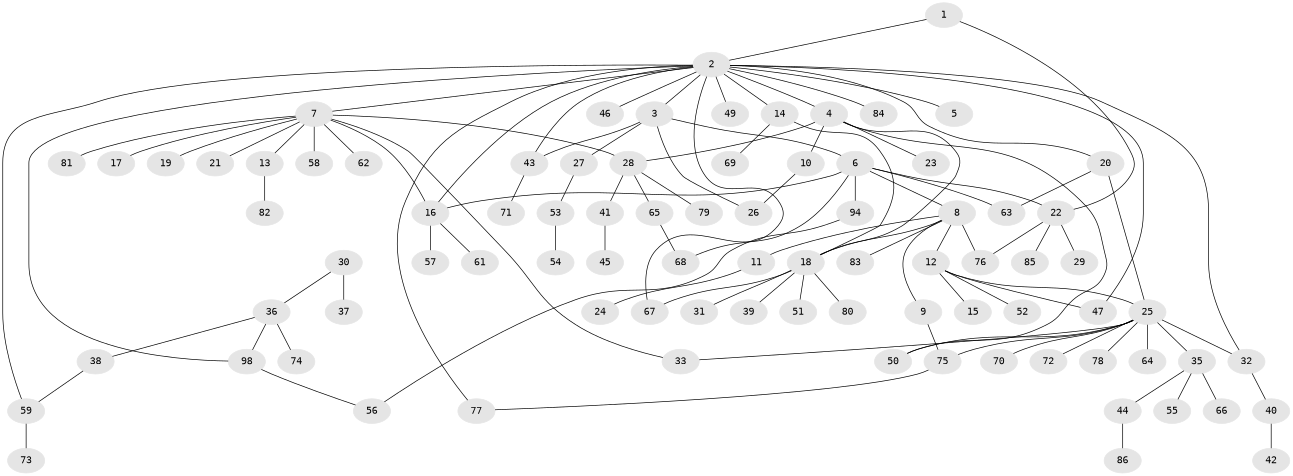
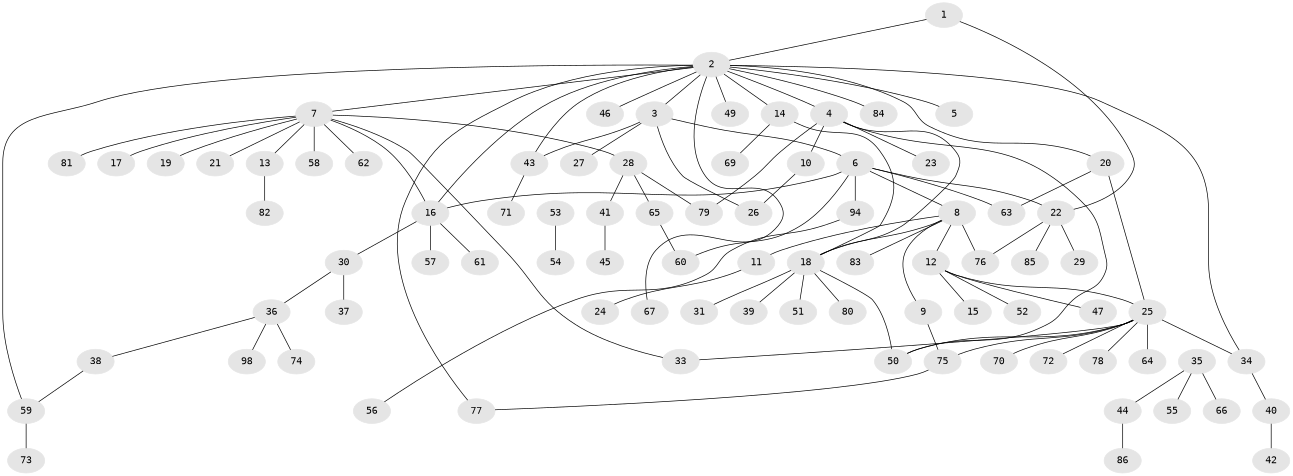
edge "2" -- "47": removed
edge "2" -- "98": removed
edge "4" -- "28": now "4" -- "79"
edge "27" -- "53": removed
edge "16" -- "30": added
node "68": label "68" -> "60"
edge "18" -- "67": now "18" -- "50"
edge "25" -- "35": removed
node "32": label "32" -> "34"
edge "98" -- "56": removed
